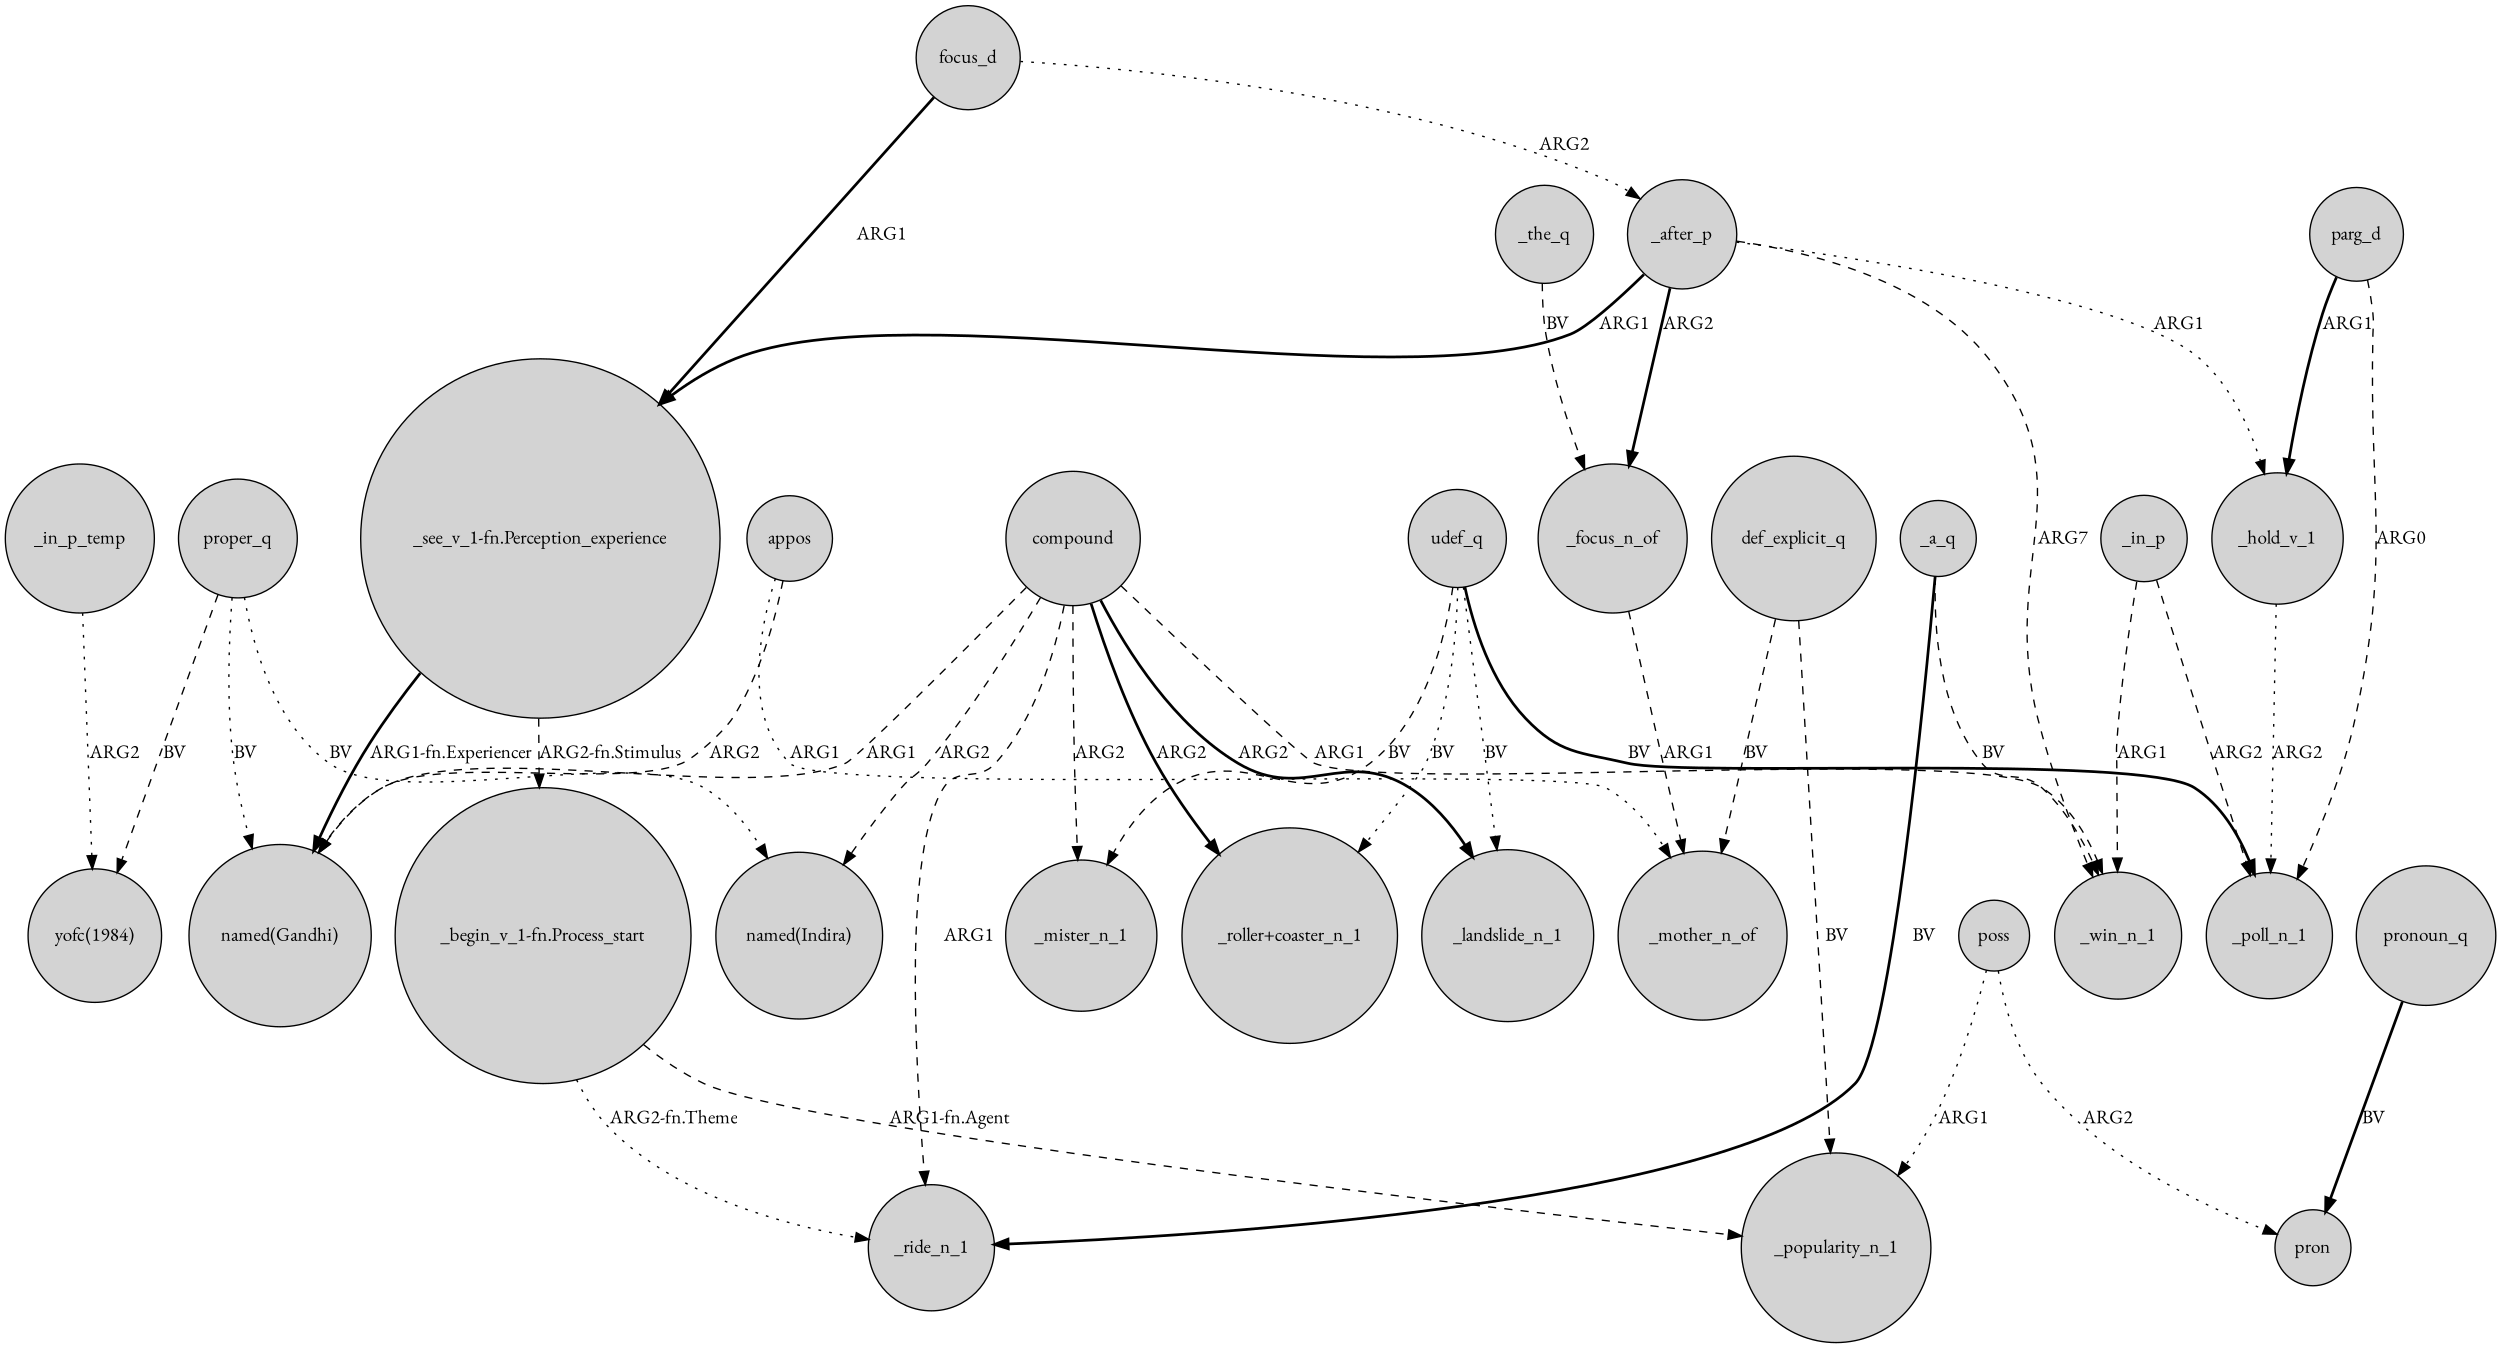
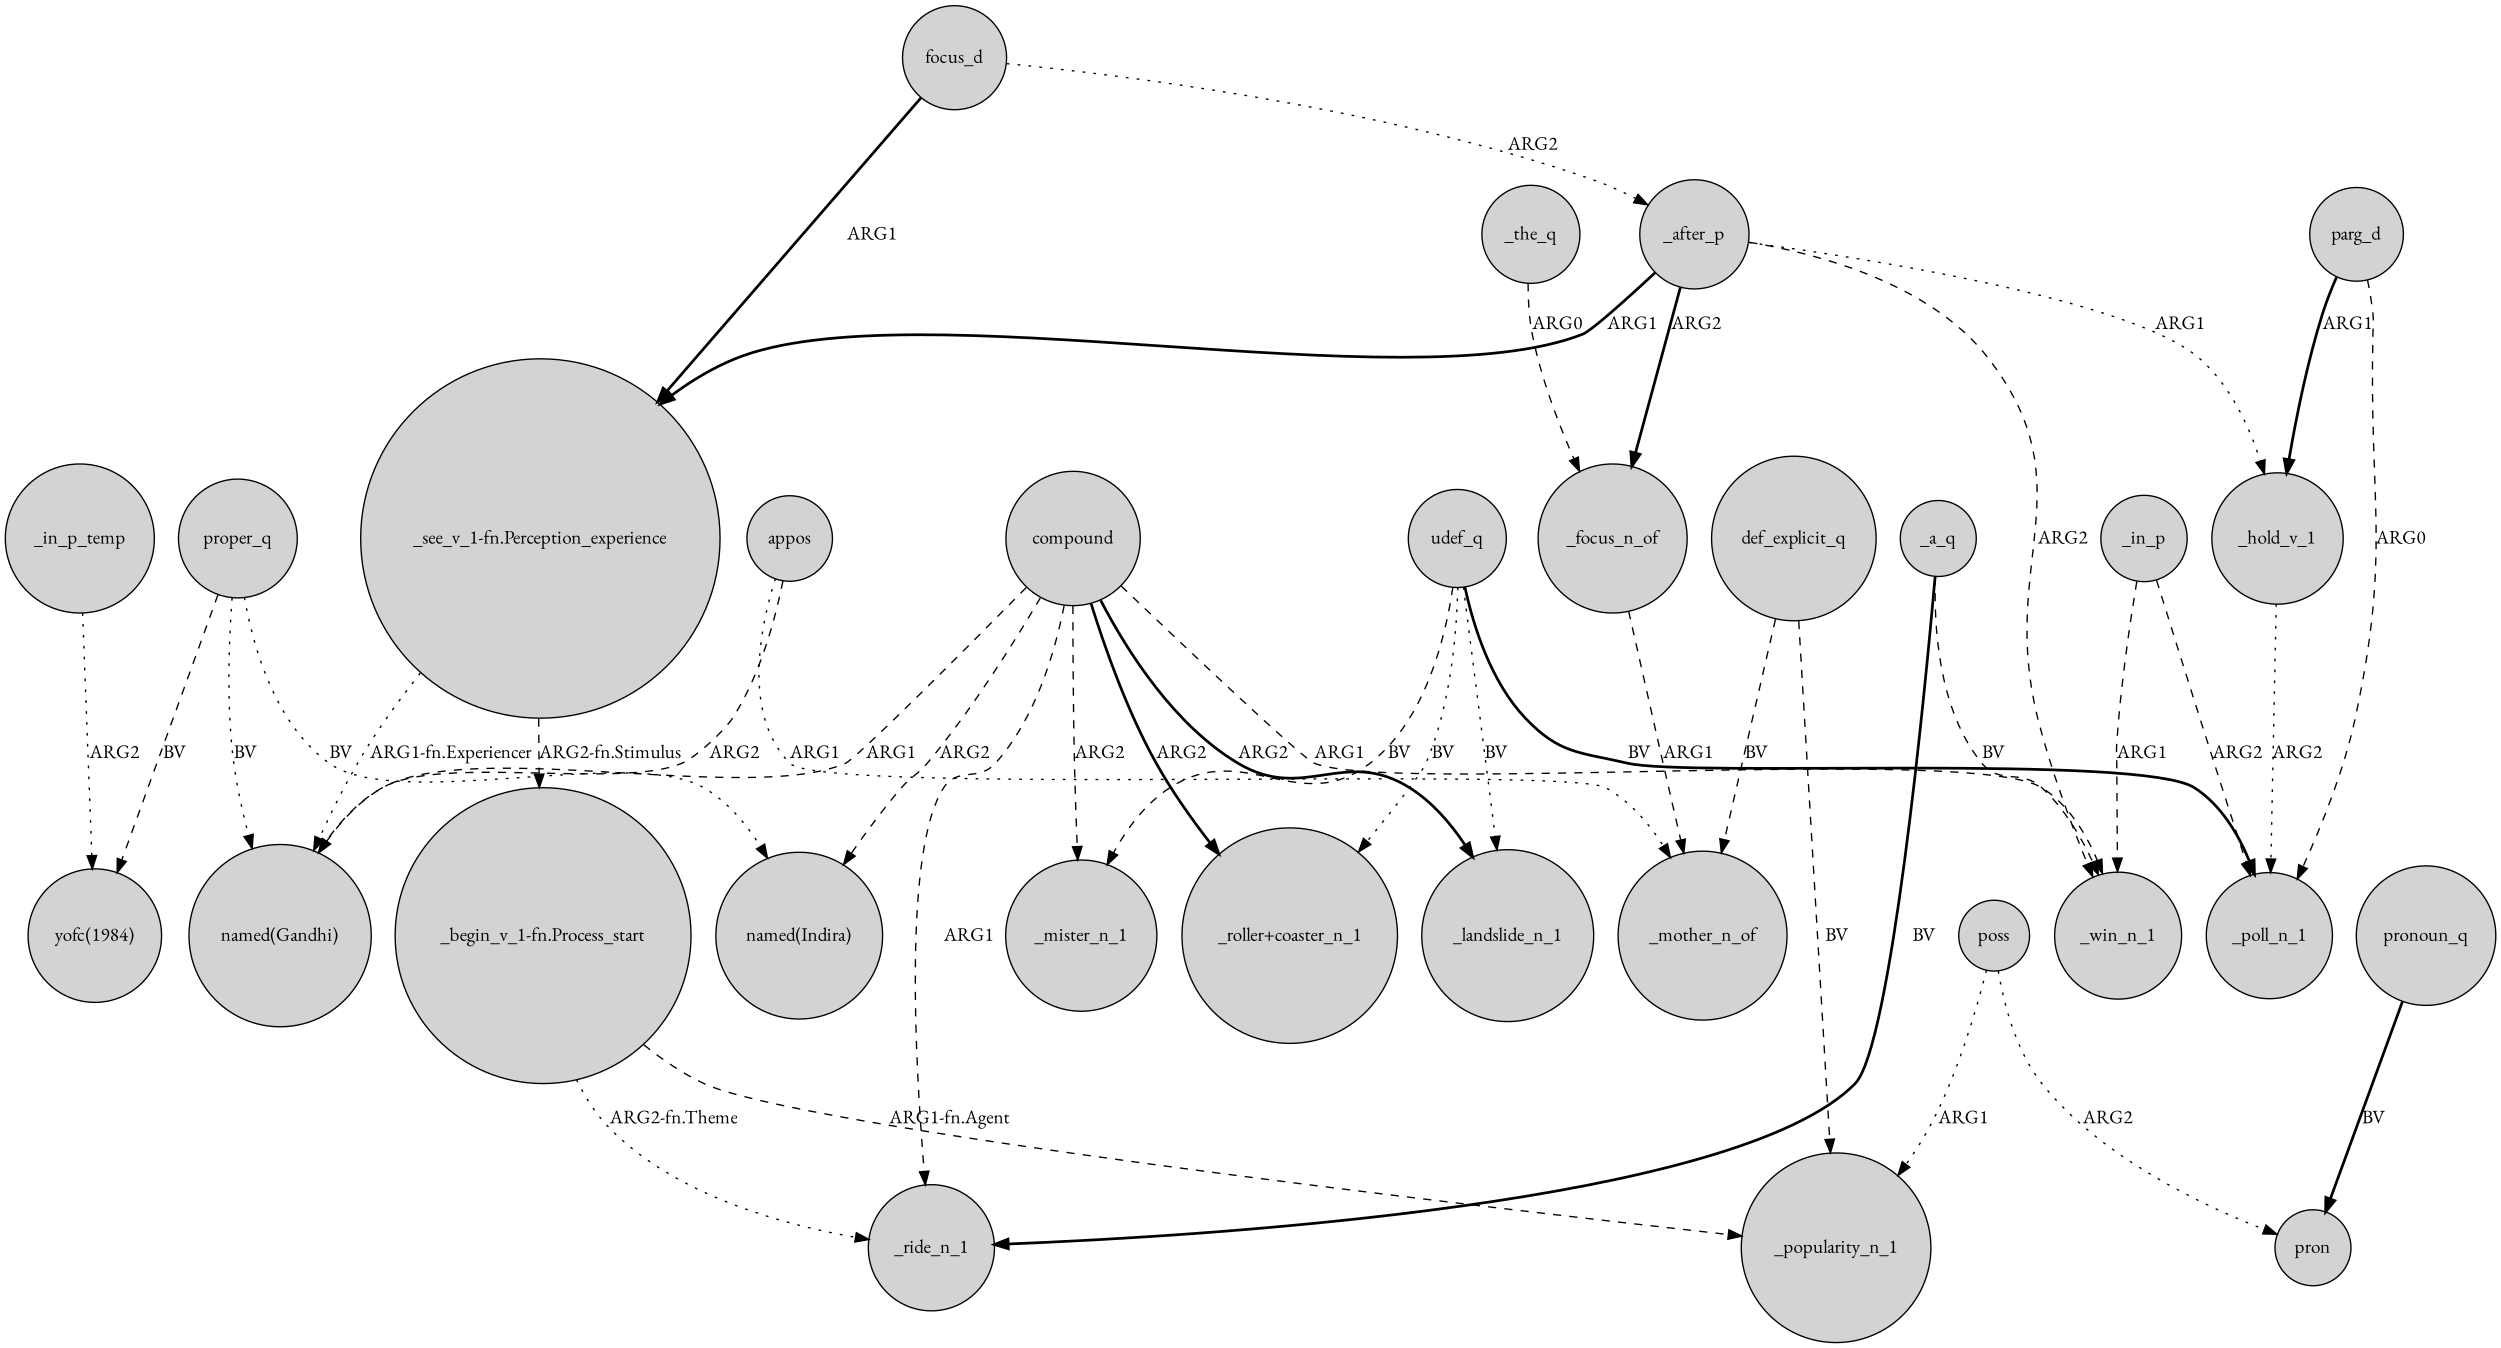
edge "_the_q" -> "_focus_n_of": label "BV" -> "ARG0"
edge "_after_p" -> "_win_n_1": label "ARG7" -> "ARG2"
edge "_see_v_1-fn.Perception_experience" -> "named(Gandhi)": style bold -> dotted
